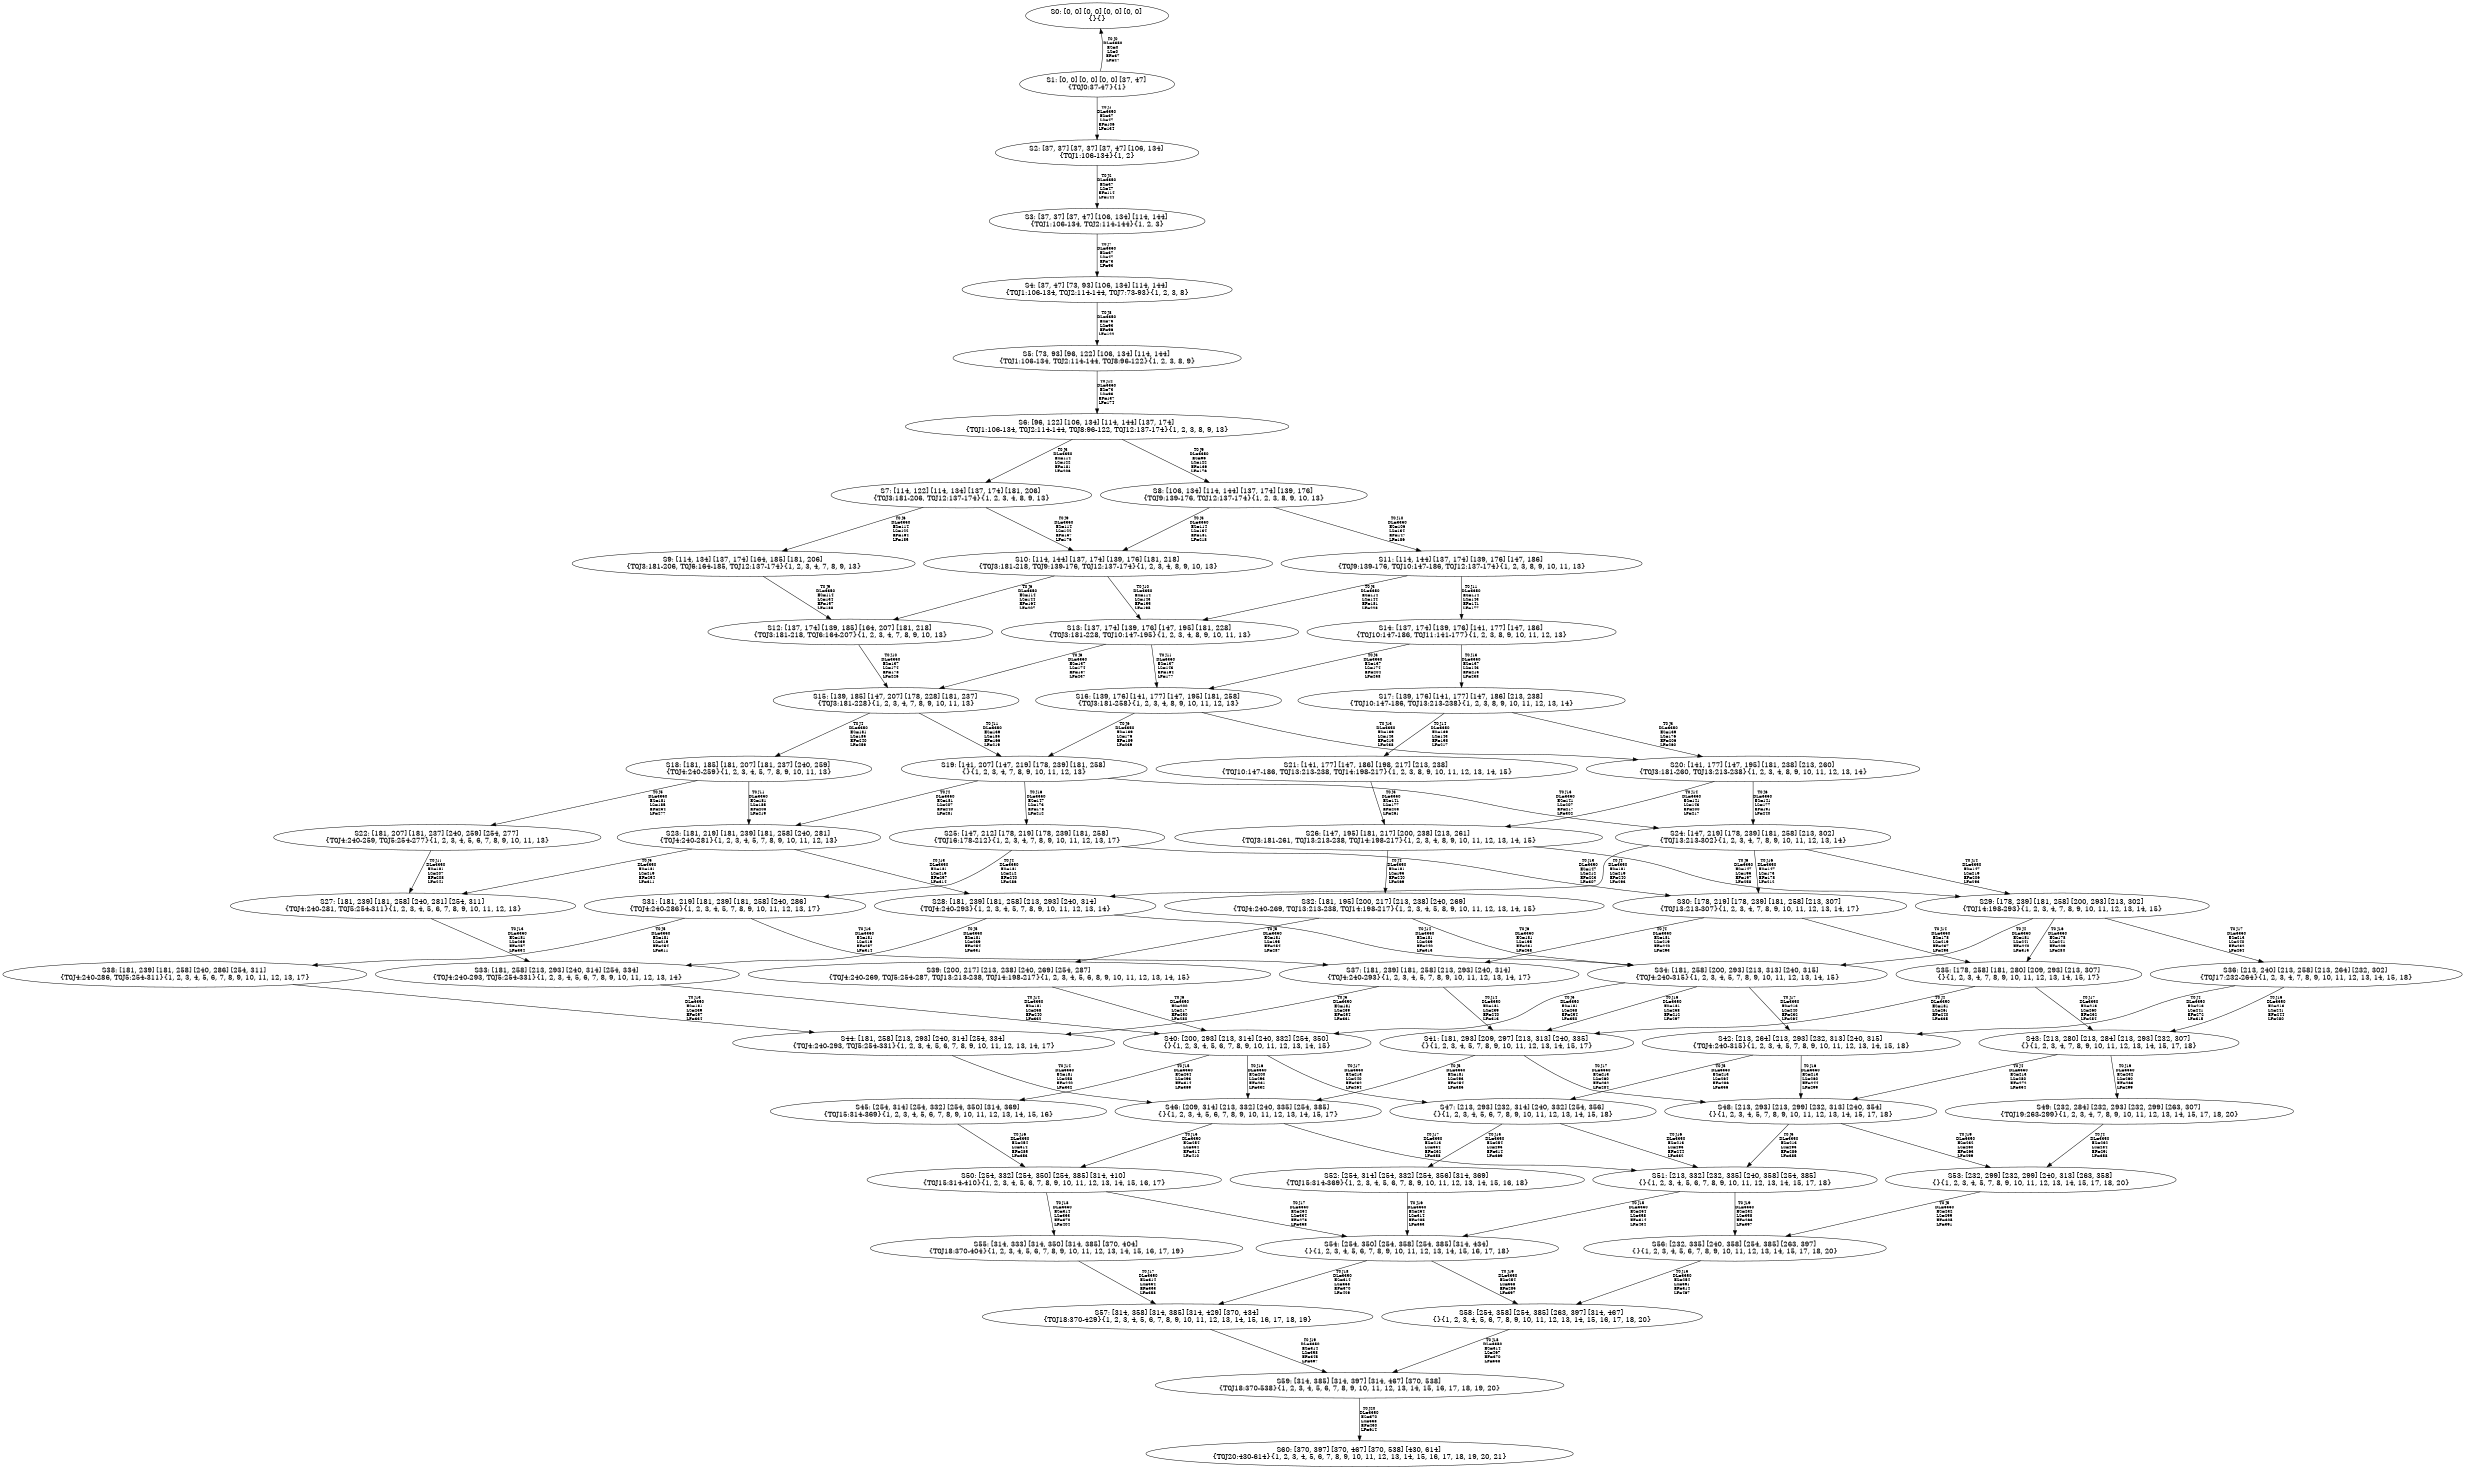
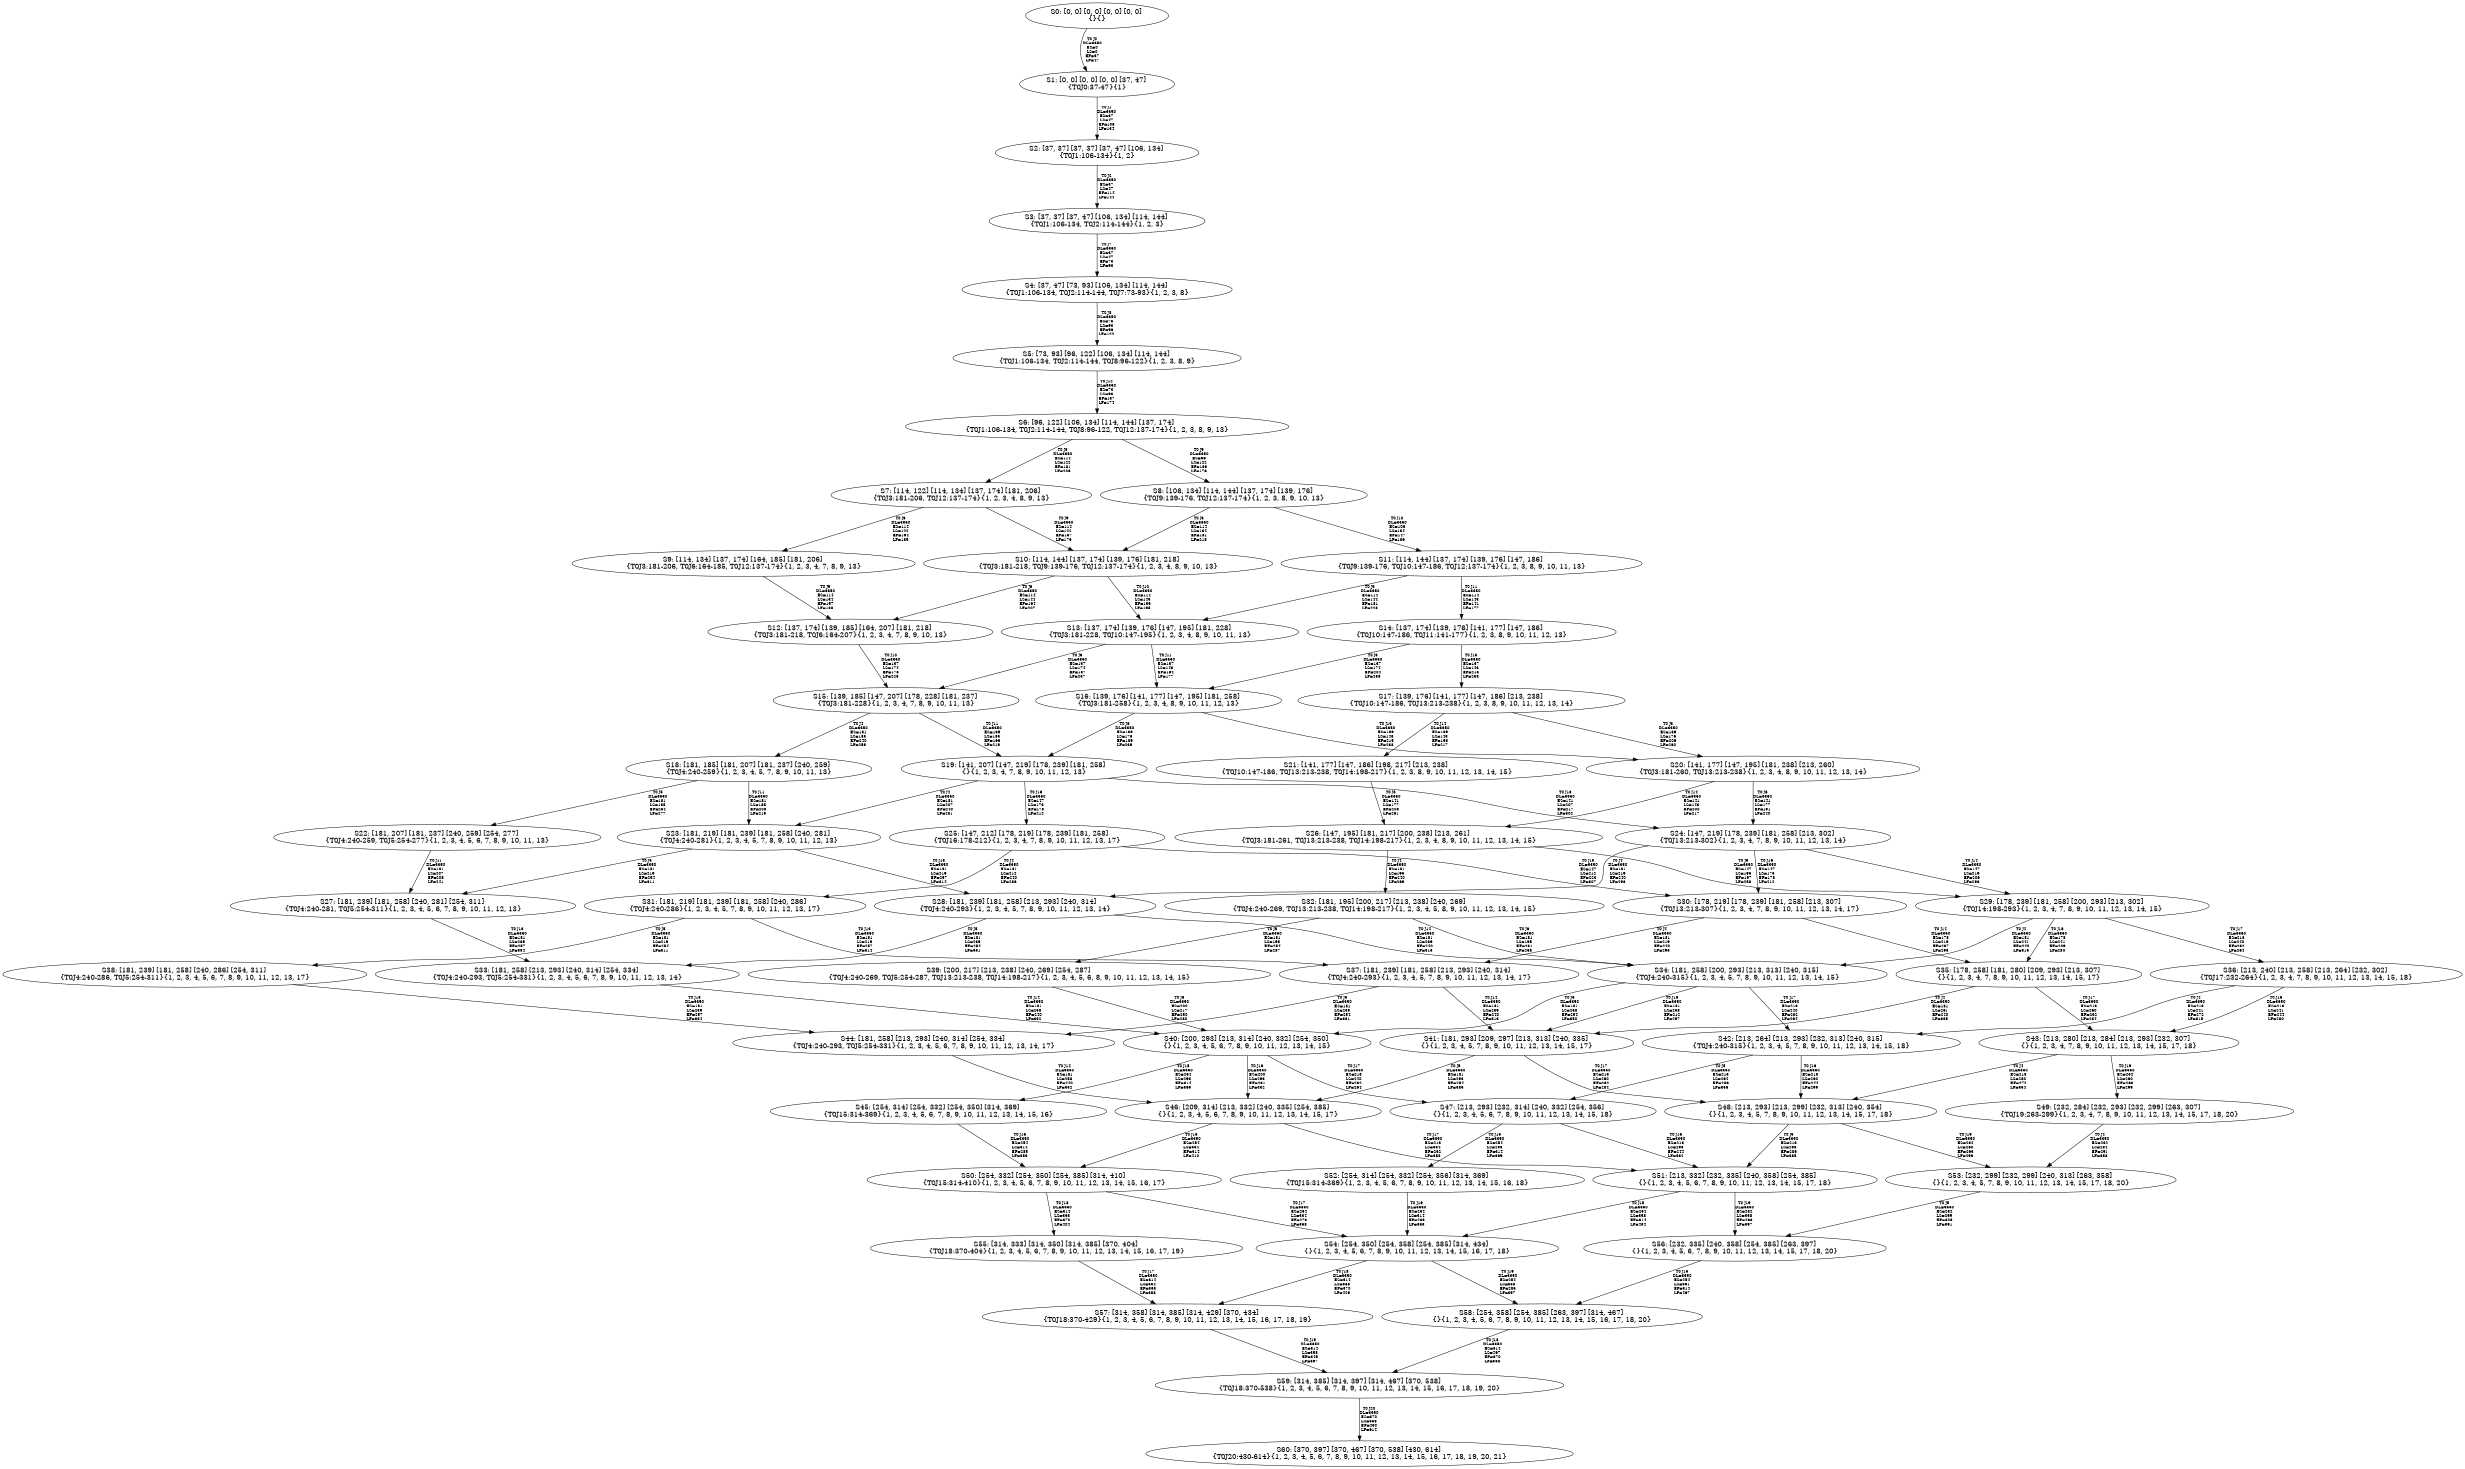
edge "S1: [0, 0] [0, 0] [0, 0] [37, 47] {T0J0:37-47}{1}" -> "S0: [0, 0] [0, 0] [0, 0] [0, 0] {}{}": reversed
